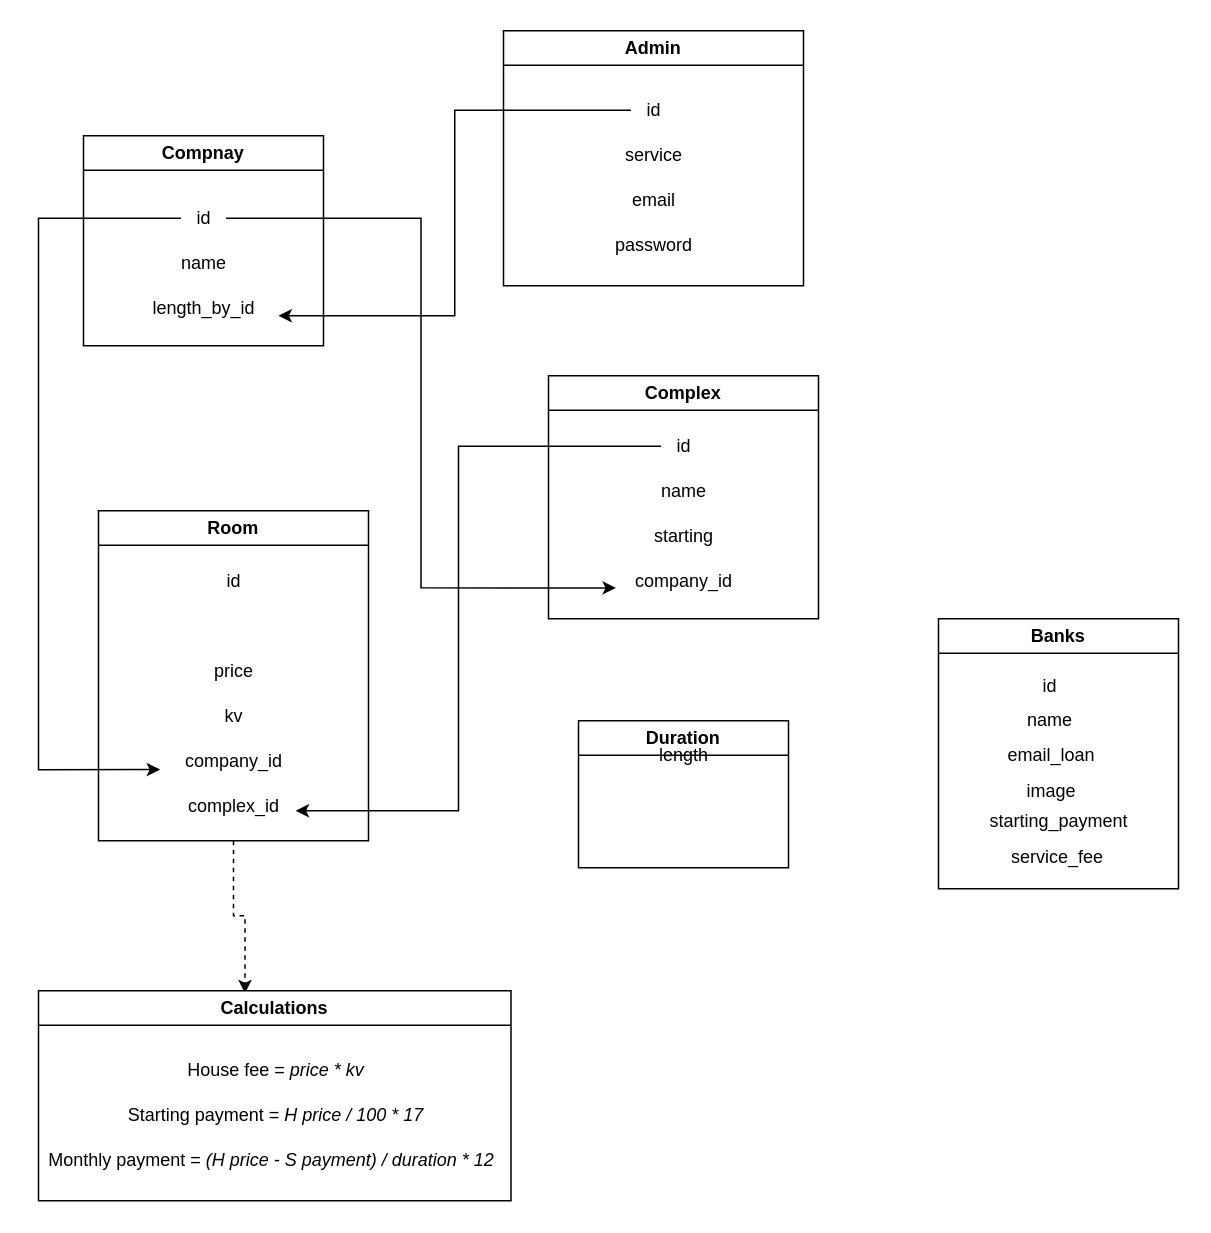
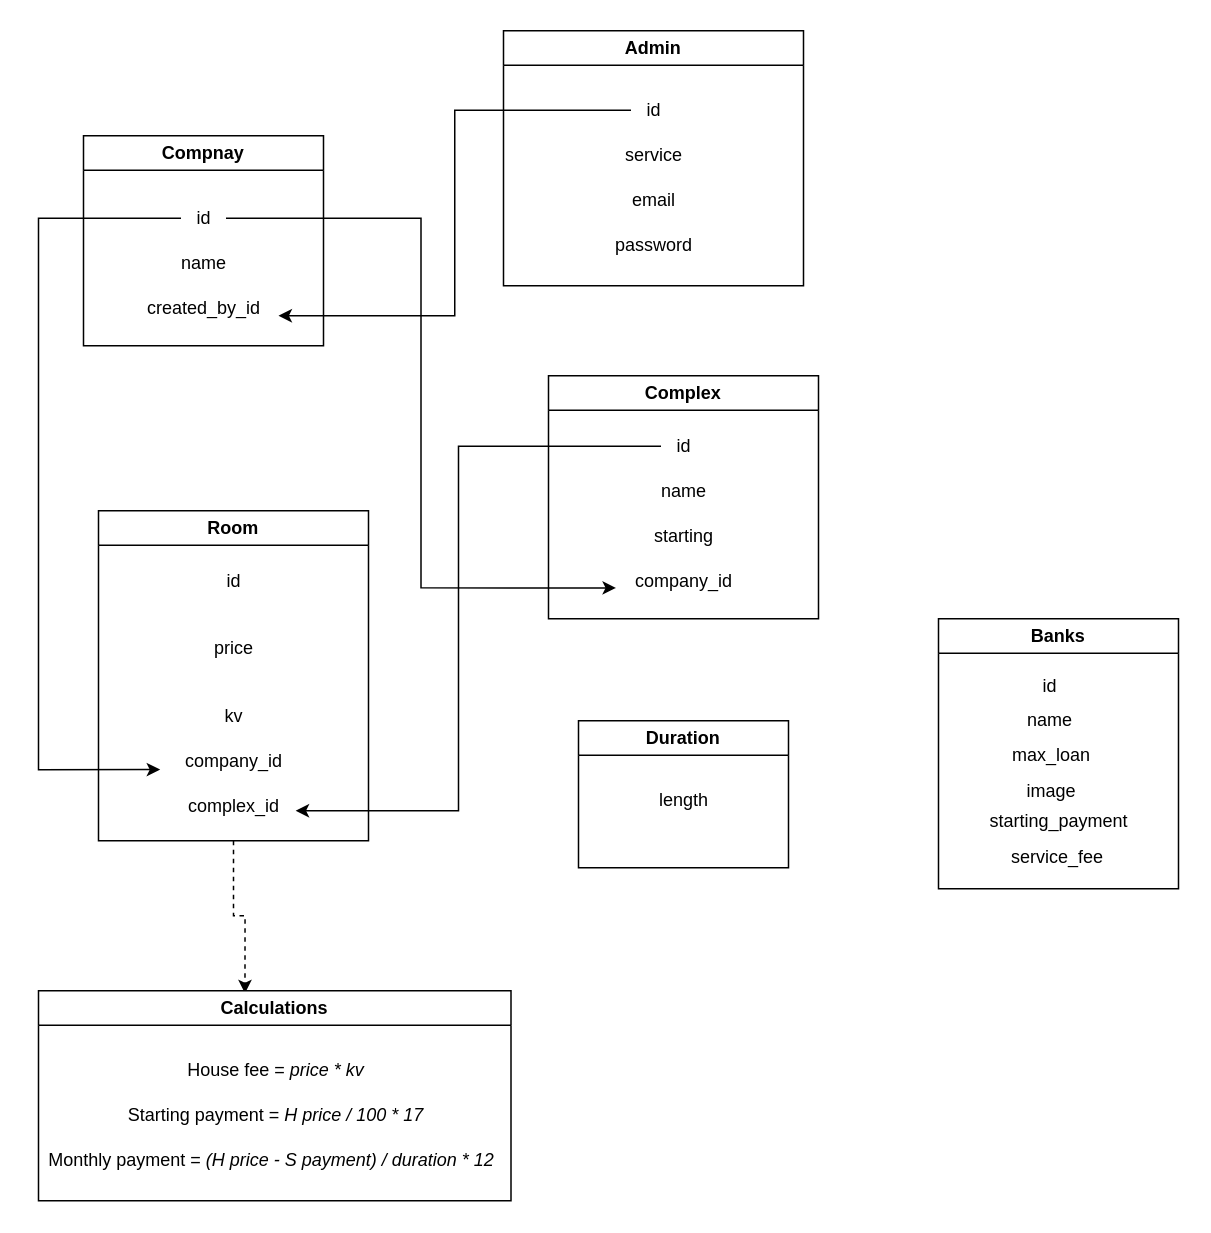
node "length_by_id": label "length_by_id" -> "created_by_id"
node "price": moved (233, 671) -> (233, 649)
node "length": moved (683, 755) -> (683, 800)
node "email_loan": label "email_loan" -> "max_loan"
